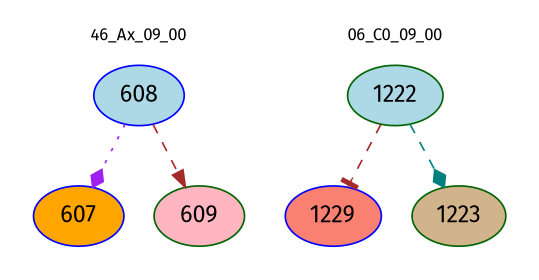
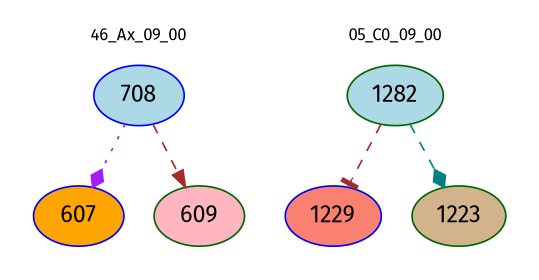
cluster "06_C0_09_00": label "06_C0_09_00" -> "05_C0_09_00"
node "608": label "608" -> "708"
node "1222": label "1222" -> "1282"
